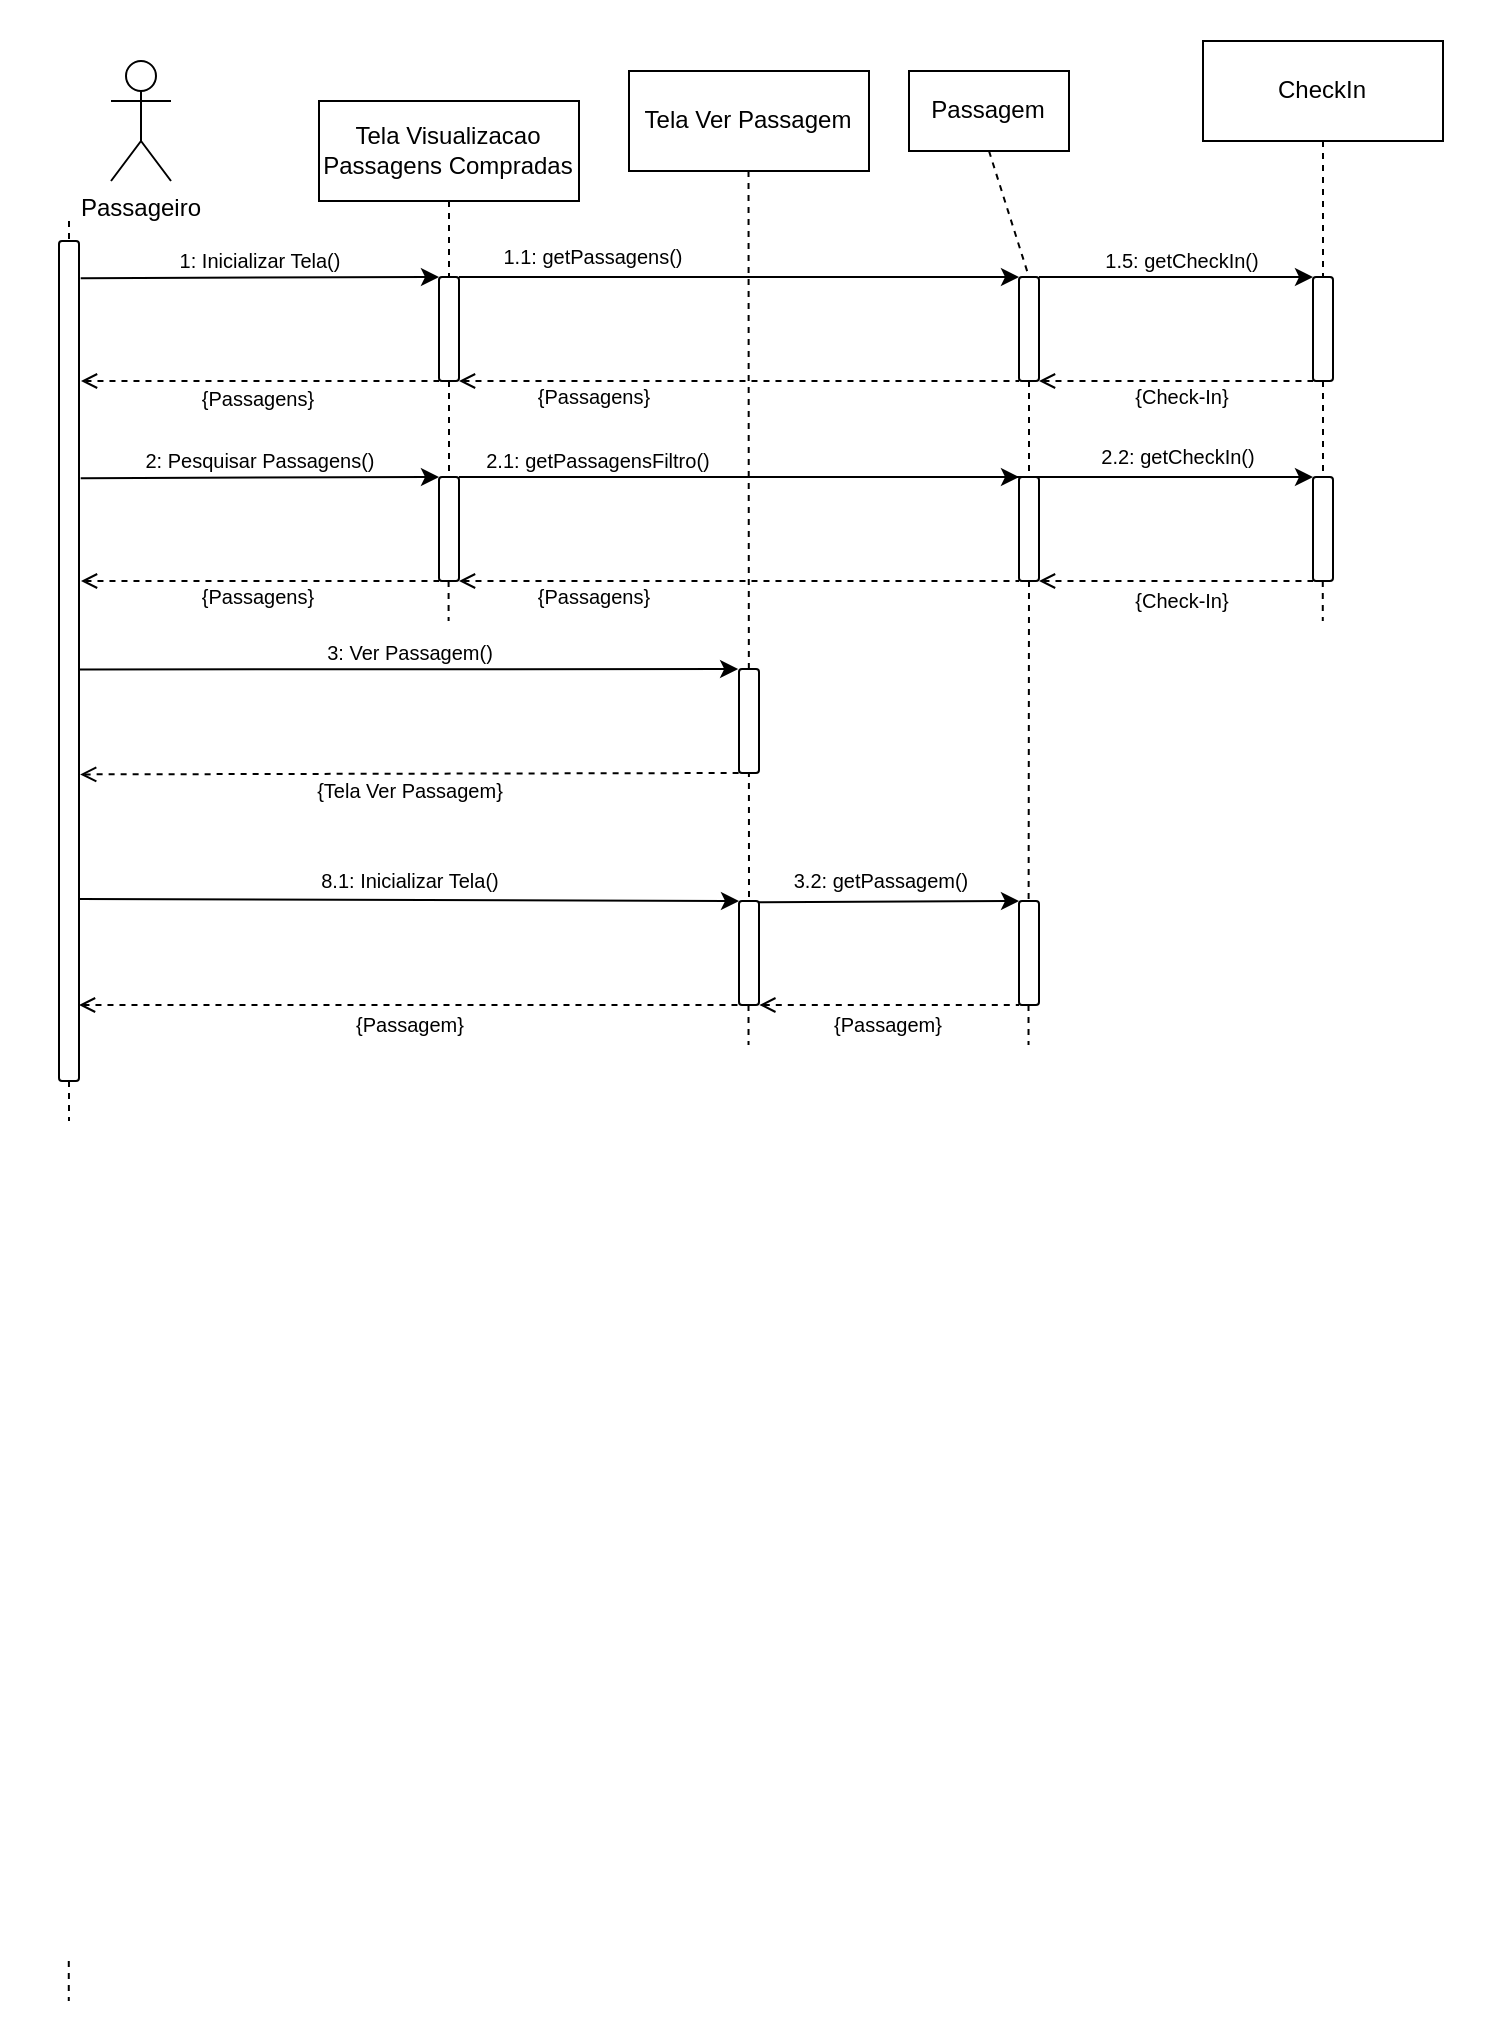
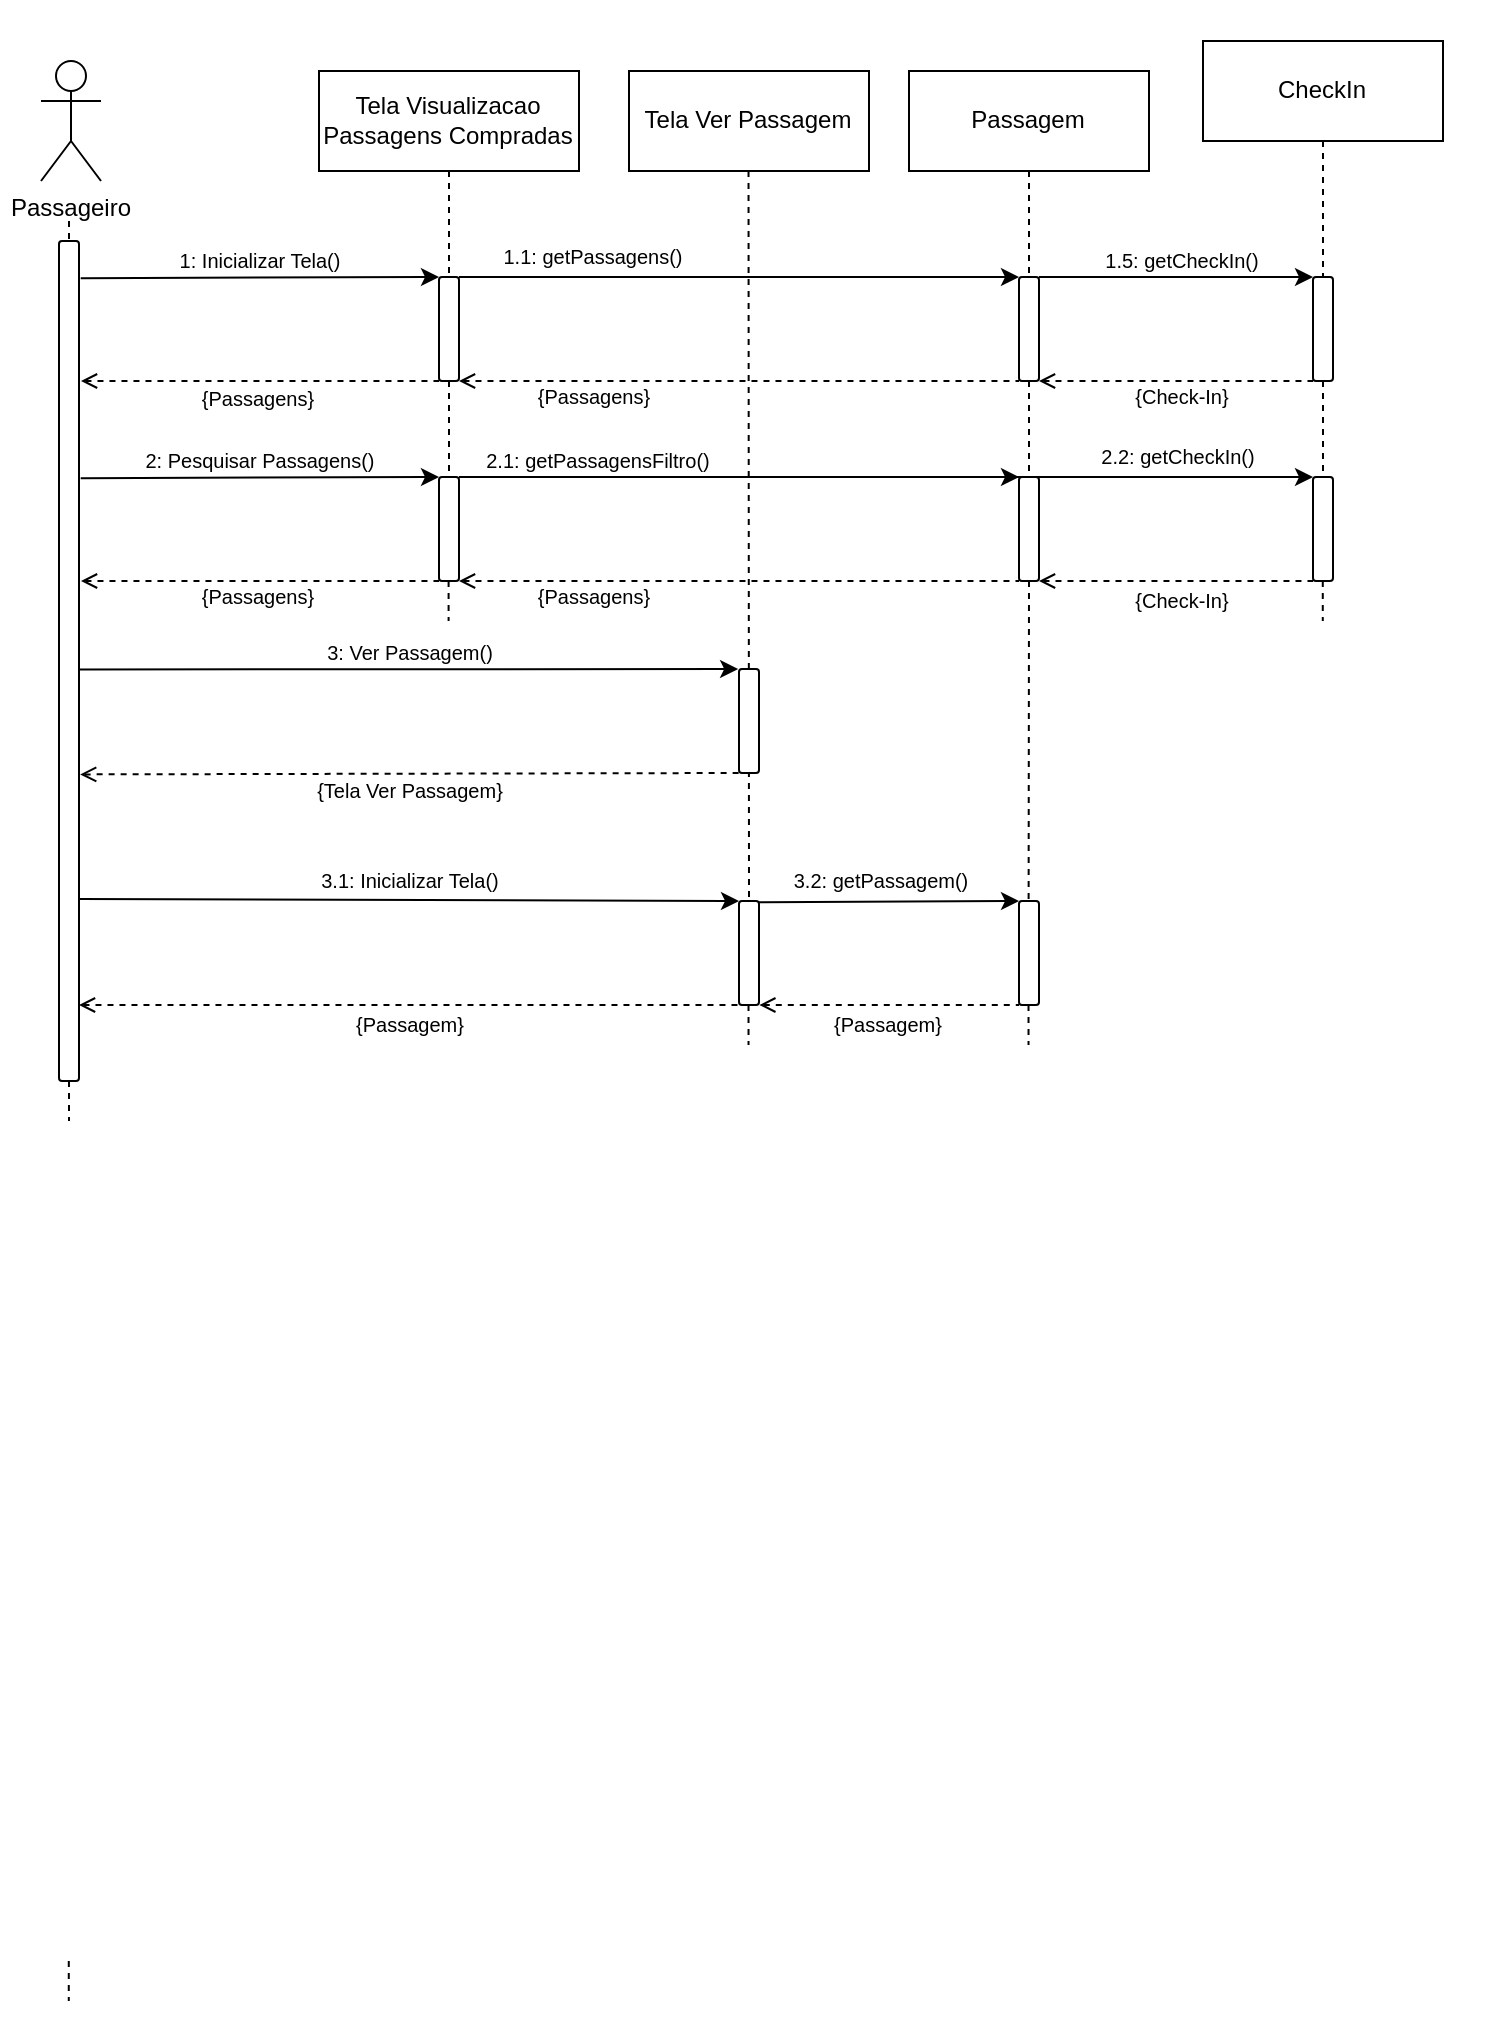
node "Passagem": size 160x80 -> 240x100
node "Passageiro": moved (141, 121) -> (71, 121)
node "Tela Visualizacao Passagens Compradas": moved (449, 151) -> (449, 121)
node "8.1: Inicializar Tela()": label "8.1: Inicializar Tela()" -> "3.1: Inicializar Tela()"
